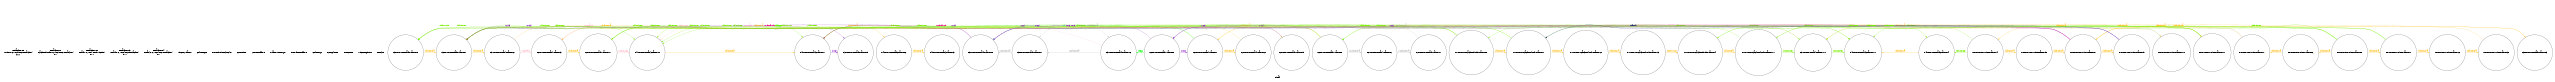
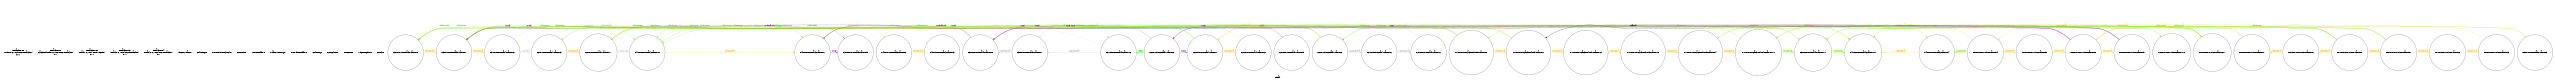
edge "n1_0_0_0_CacheFlush0_at_0_3" -> "n1_0_0_0_CacheFlush0_at_0_4": label "uhb_uvicl" -> "uhb_intra"
